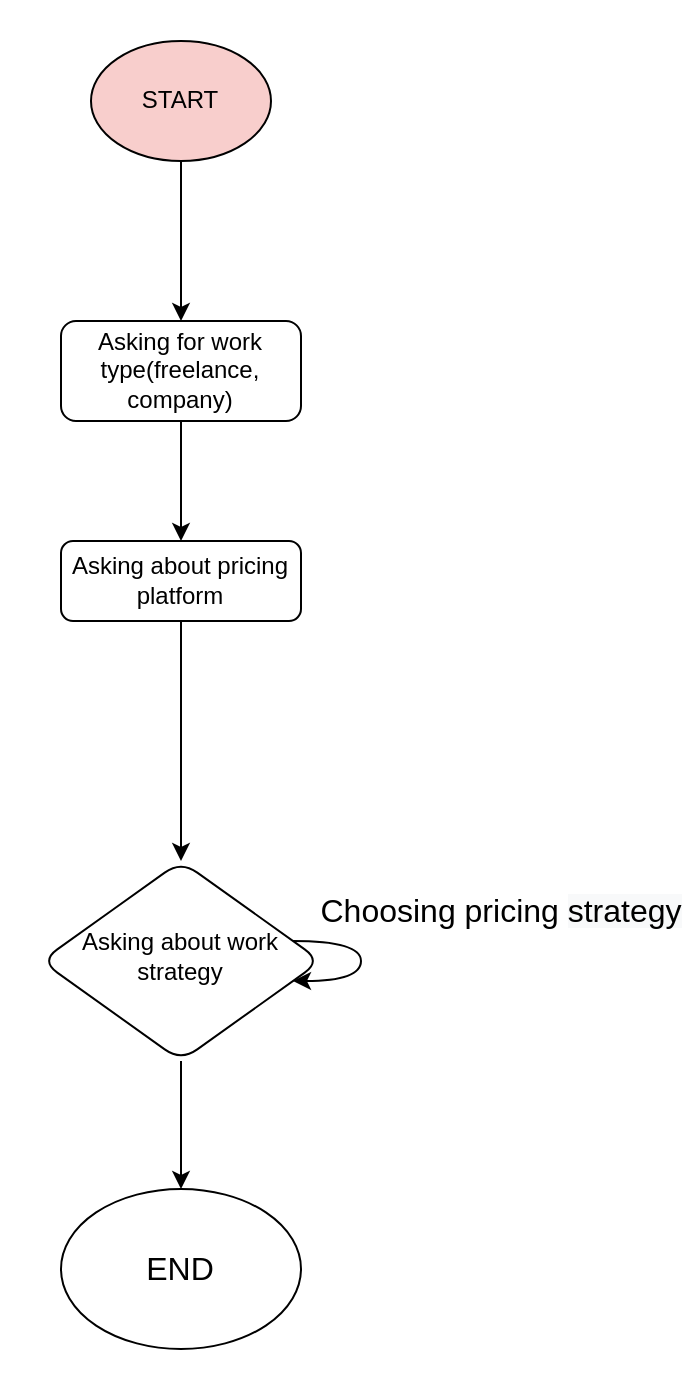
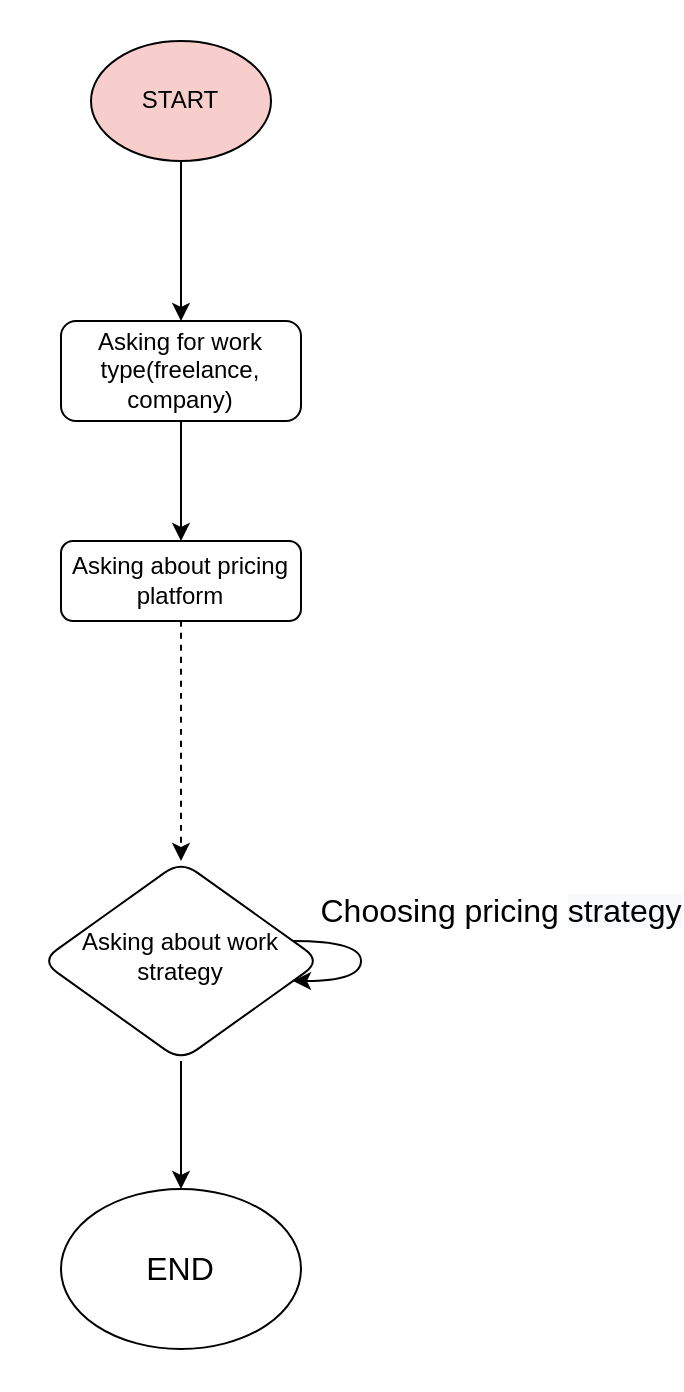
edge "Asking about pricing platform" -> "Asking about work strategy": style solid -> dashed
